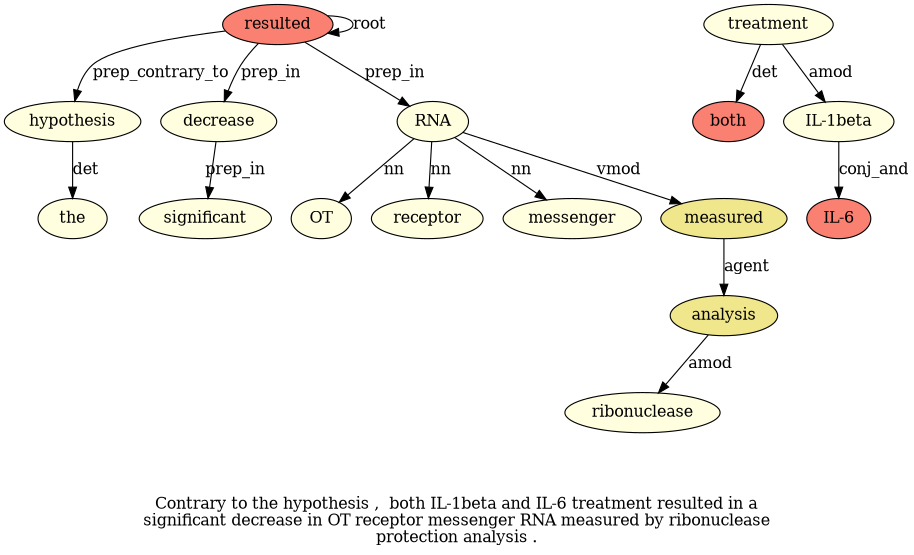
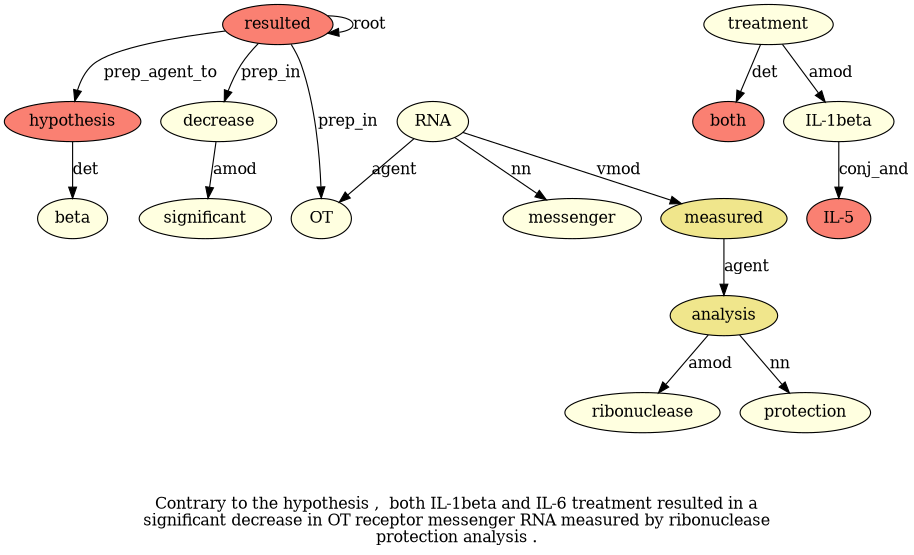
edge "resulted" -> "RNA": now "resulted" -> "OT"
edge "resulted" -> "hypothesis": label "prep_contrary_to" -> "prep_agent_to"
node "hypothesis": fillcolor lightyellow -> salmon
edge "decrease" -> "significant": label "prep_in" -> "amod"
edge "RNA" -> "OT": label "nn" -> "agent"
node "the": label "the" -> "beta"
node "receptor": removed
node "IL-6": label "IL-6" -> "IL-5"
node "protection": added
